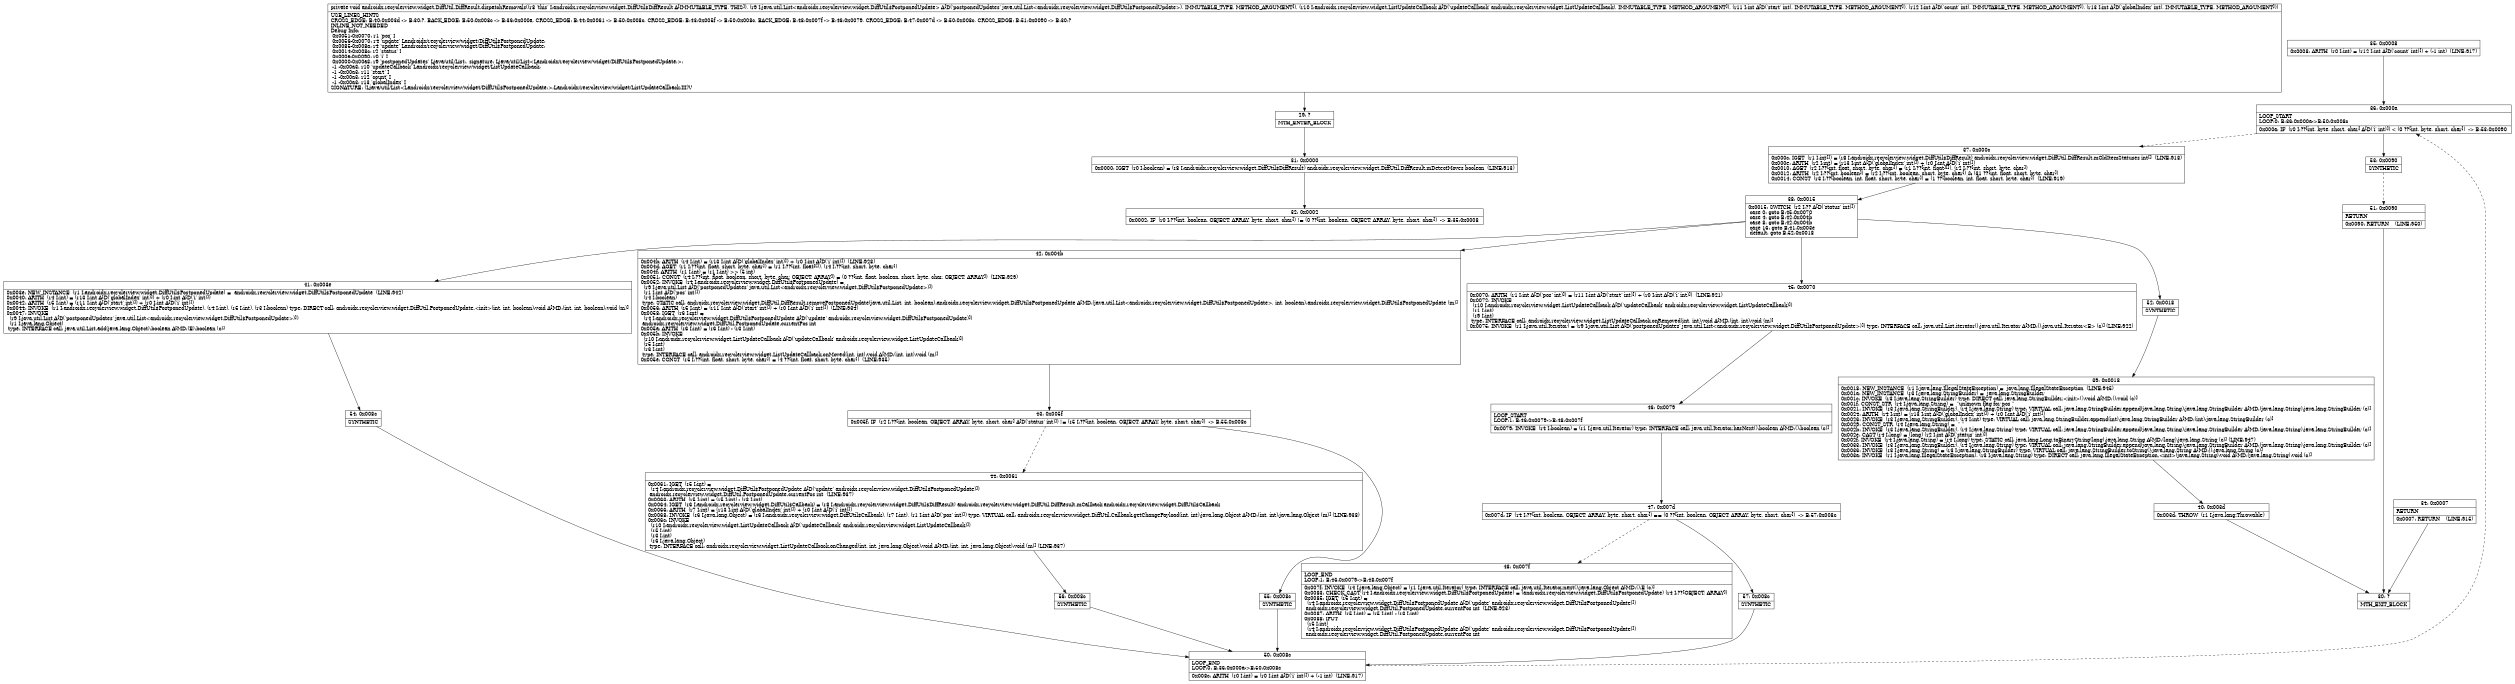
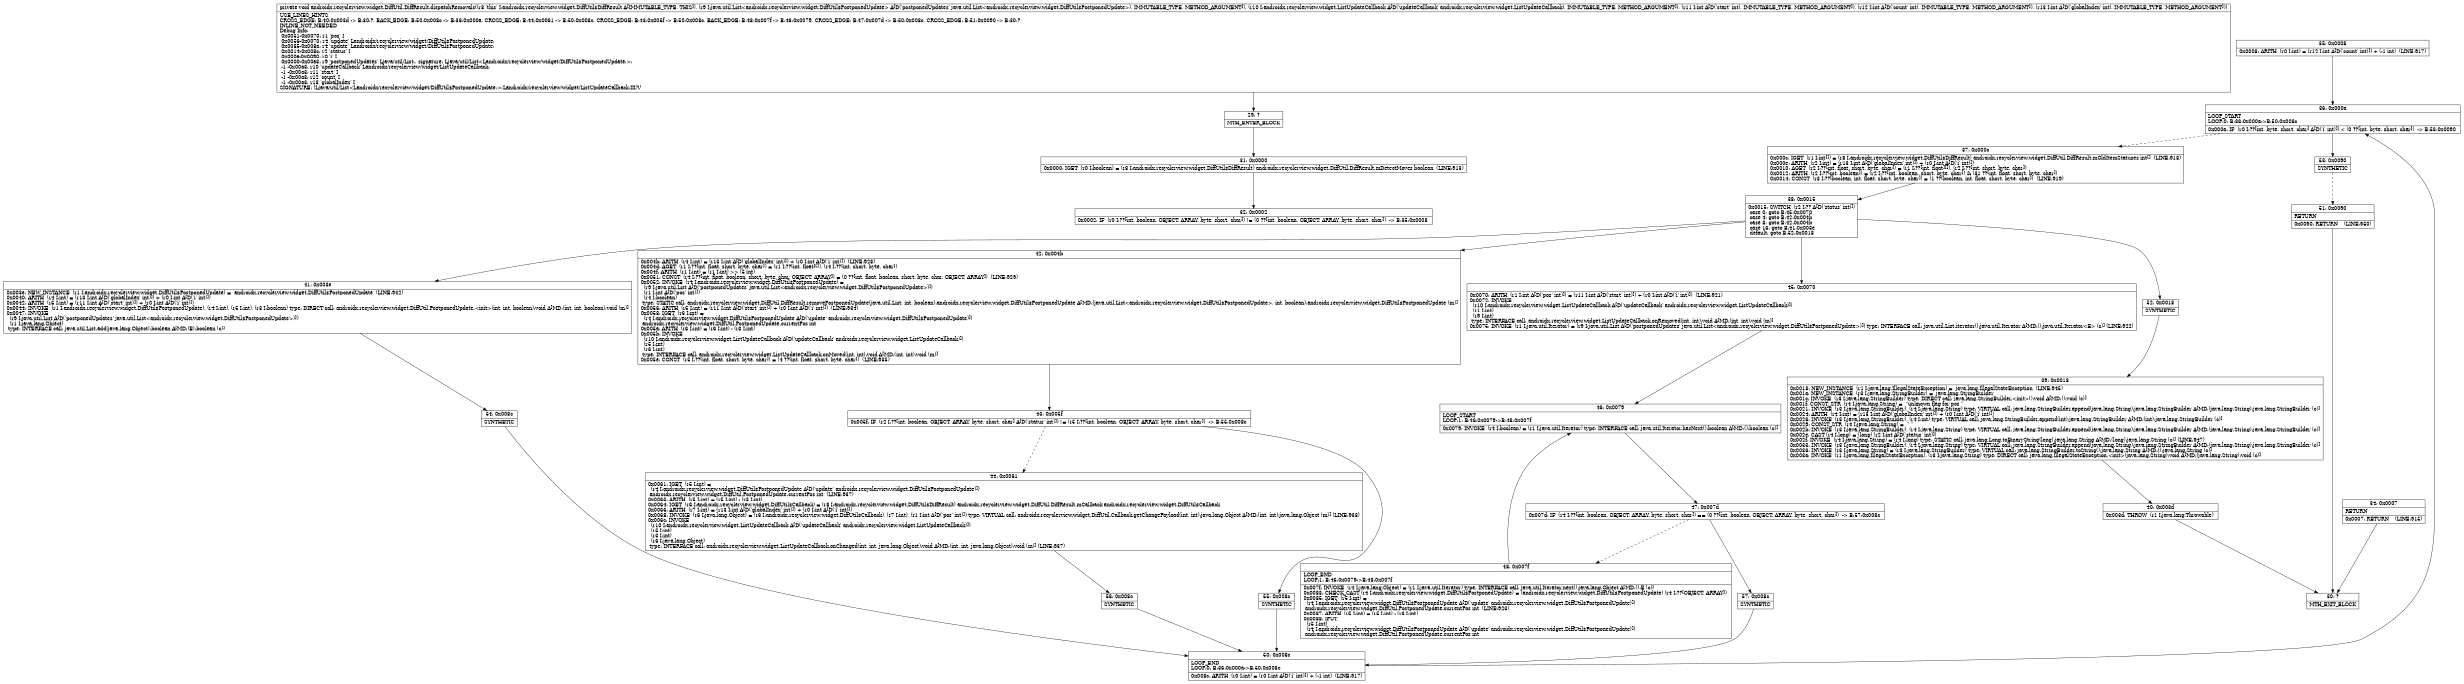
edge "48: 0x007f" -> "46: 0x0079": added
edge "50: 0x008c" -> "36: 0x000a": style dashed -> solid
